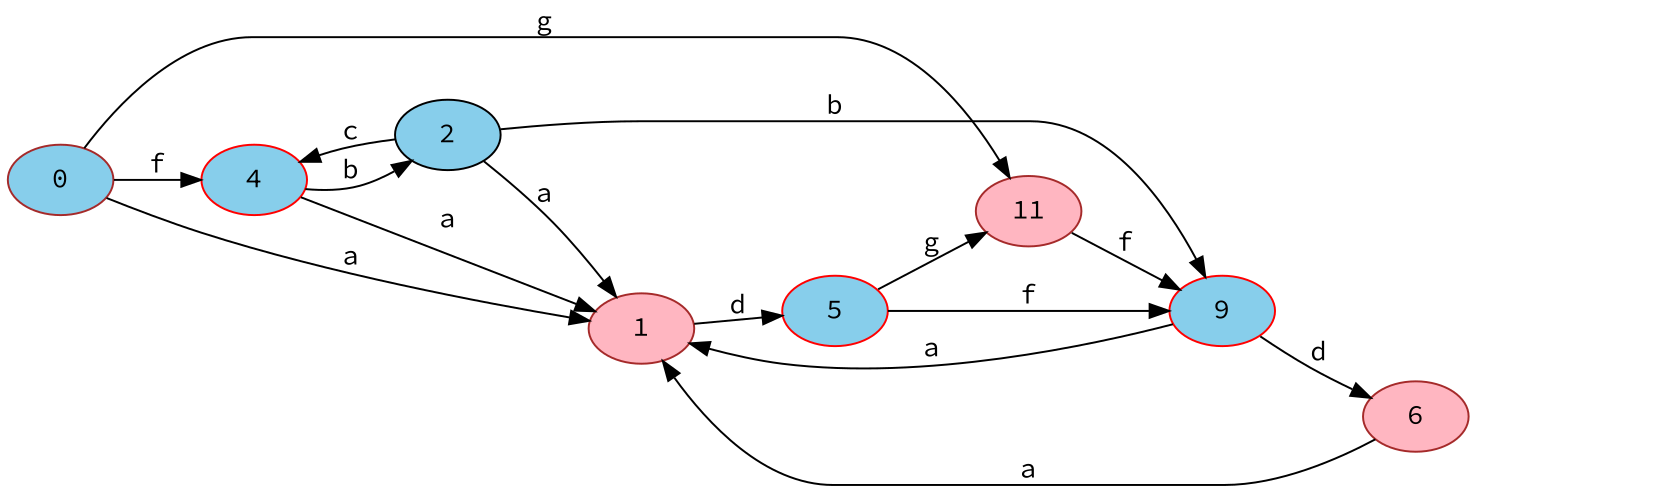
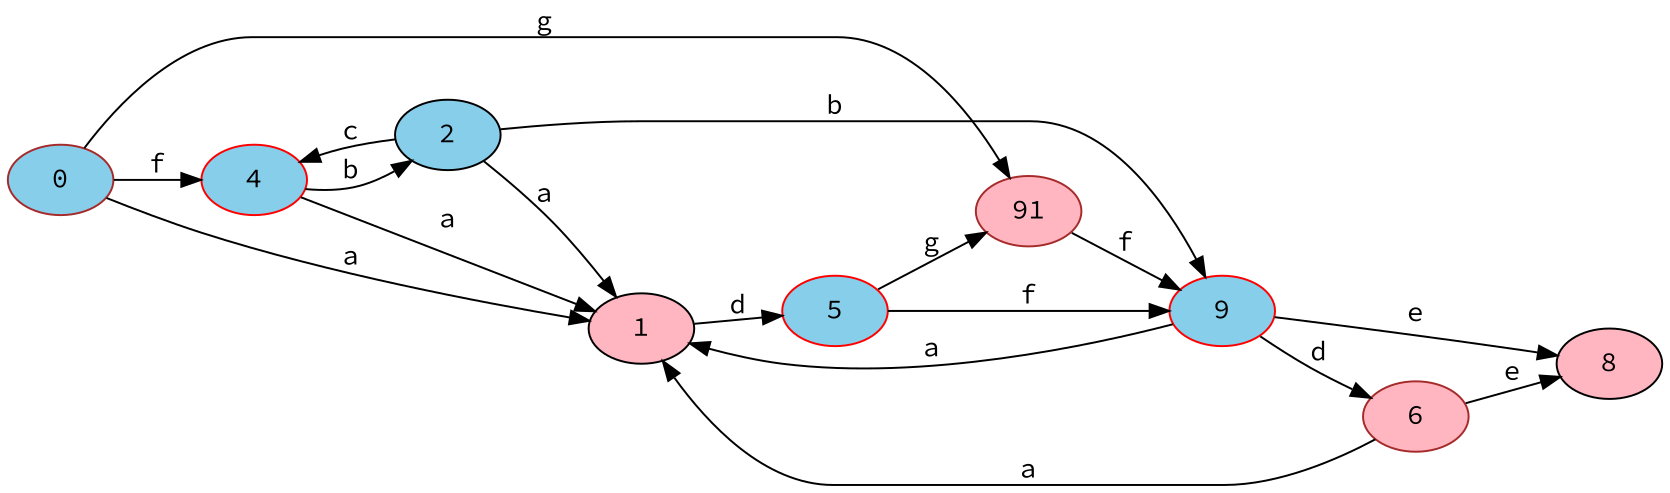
node "11": label "11" -> "91"
node "1": color brown -> black
node "8": added
